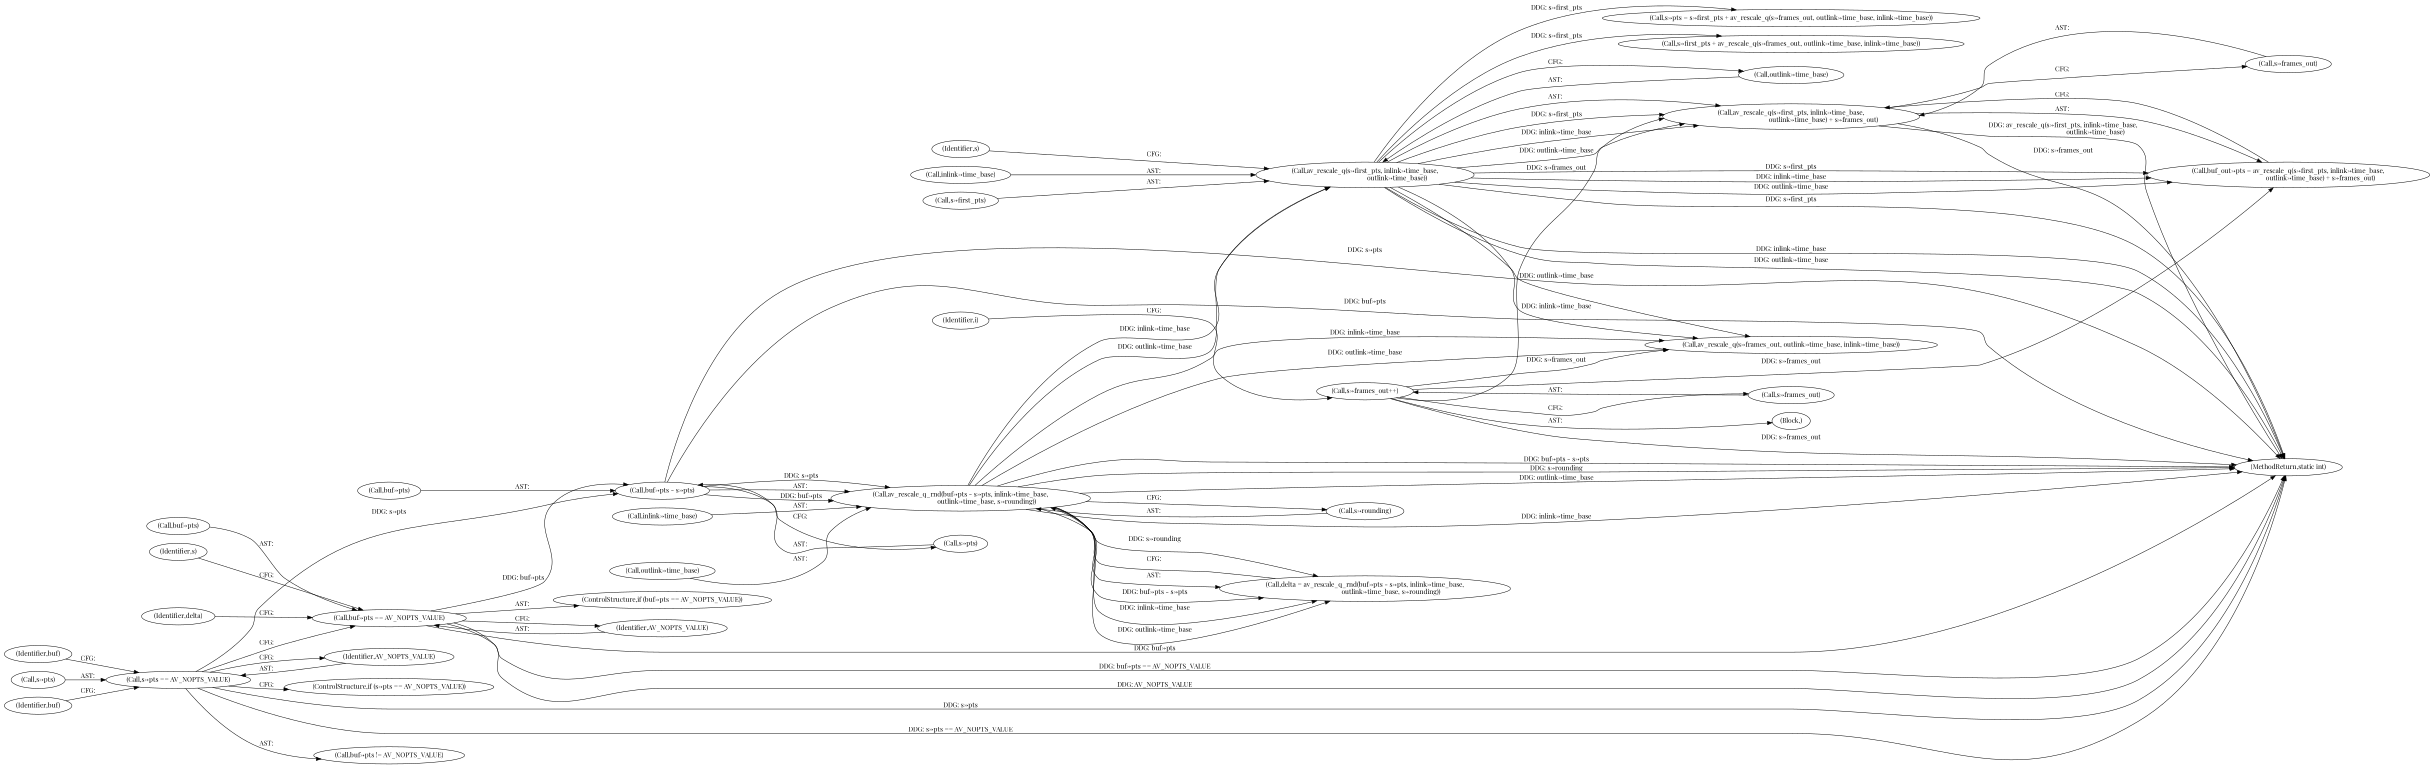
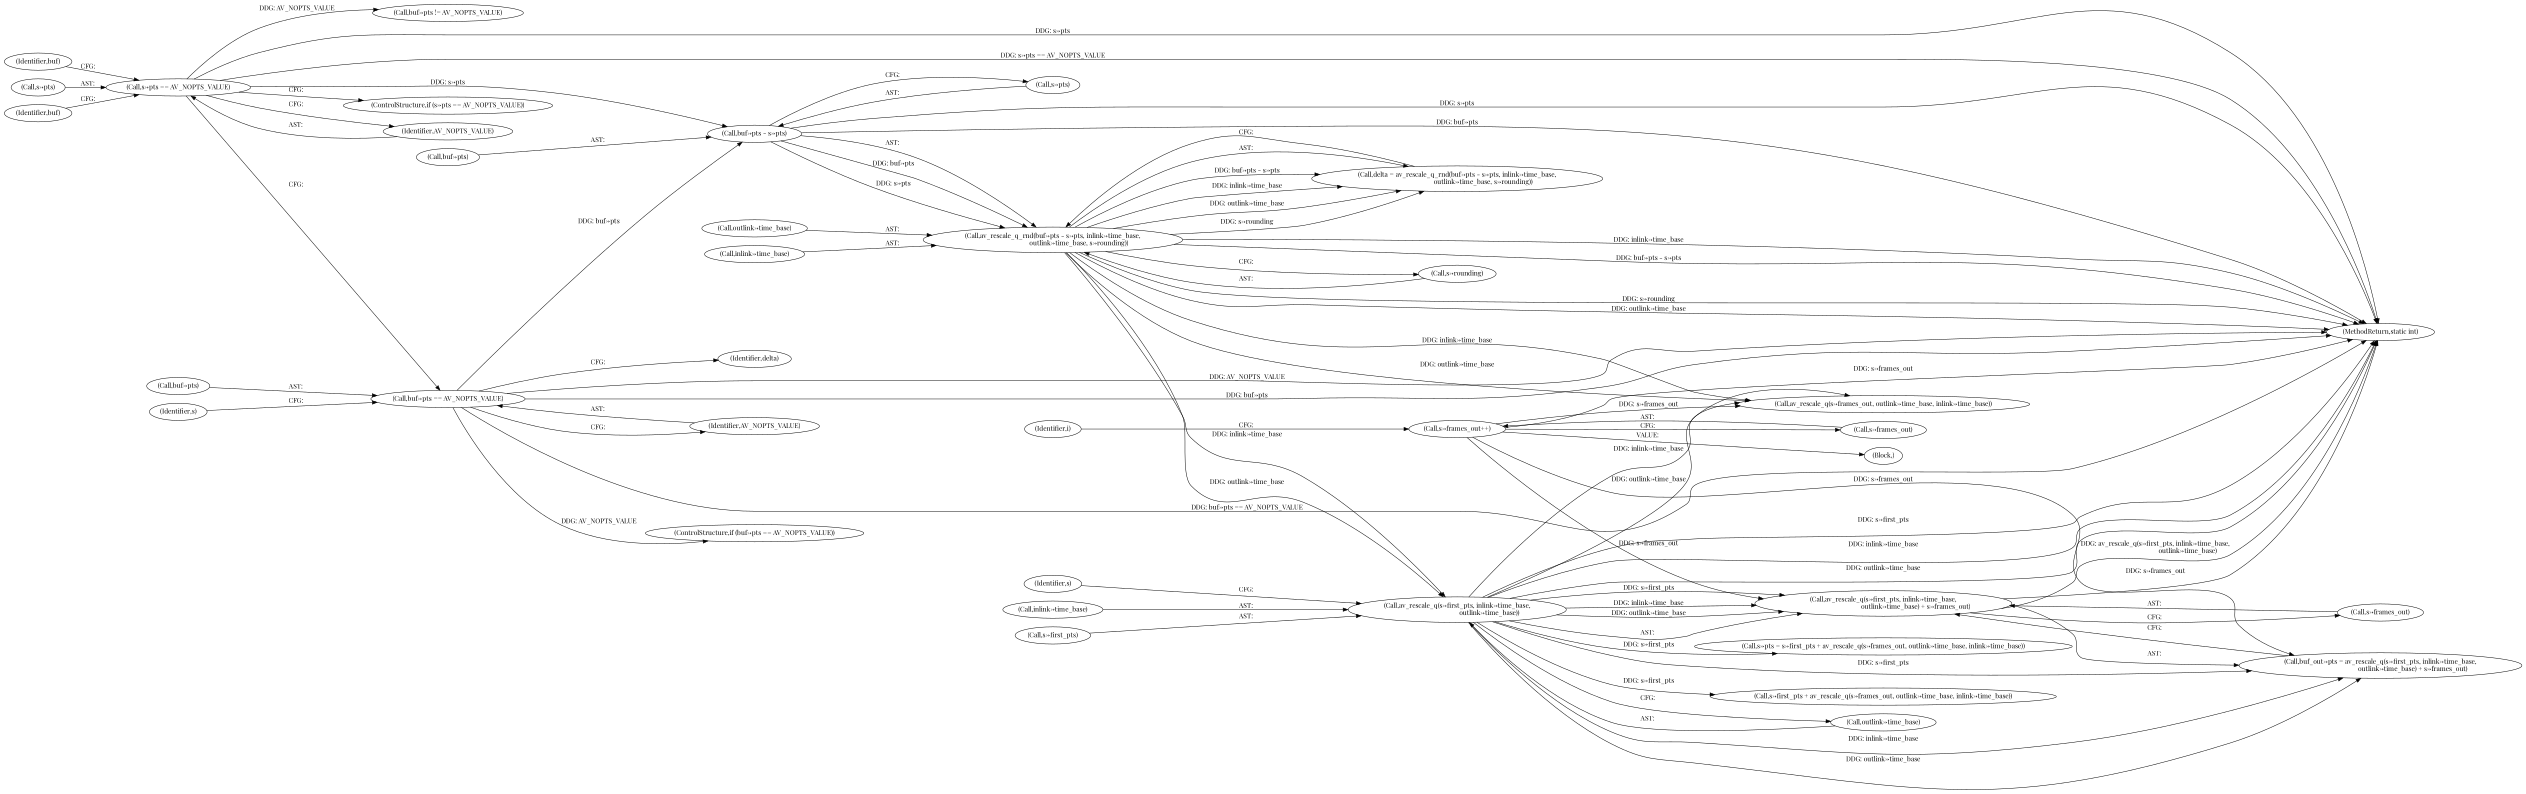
edge "(Call,s->frames_out++)" -> "(Block,)": label "AST: " -> "VALUE: "
edge "(Call,buf->pts == AV_NOPTS_VALUE)" -> "(ControlStructure,if (buf->pts == AV_NOPTS_VALUE))": label "AST: " -> "DDG: AV_NOPTS_VALUE"
edge "(Identifier,delta)" -> "(Call,buf->pts == AV_NOPTS_VALUE)": reversed
edge "(Call,s->pts == AV_NOPTS_VALUE)" -> "(Call,buf->pts != AV_NOPTS_VALUE)": label "AST: " -> "DDG: AV_NOPTS_VALUE"
